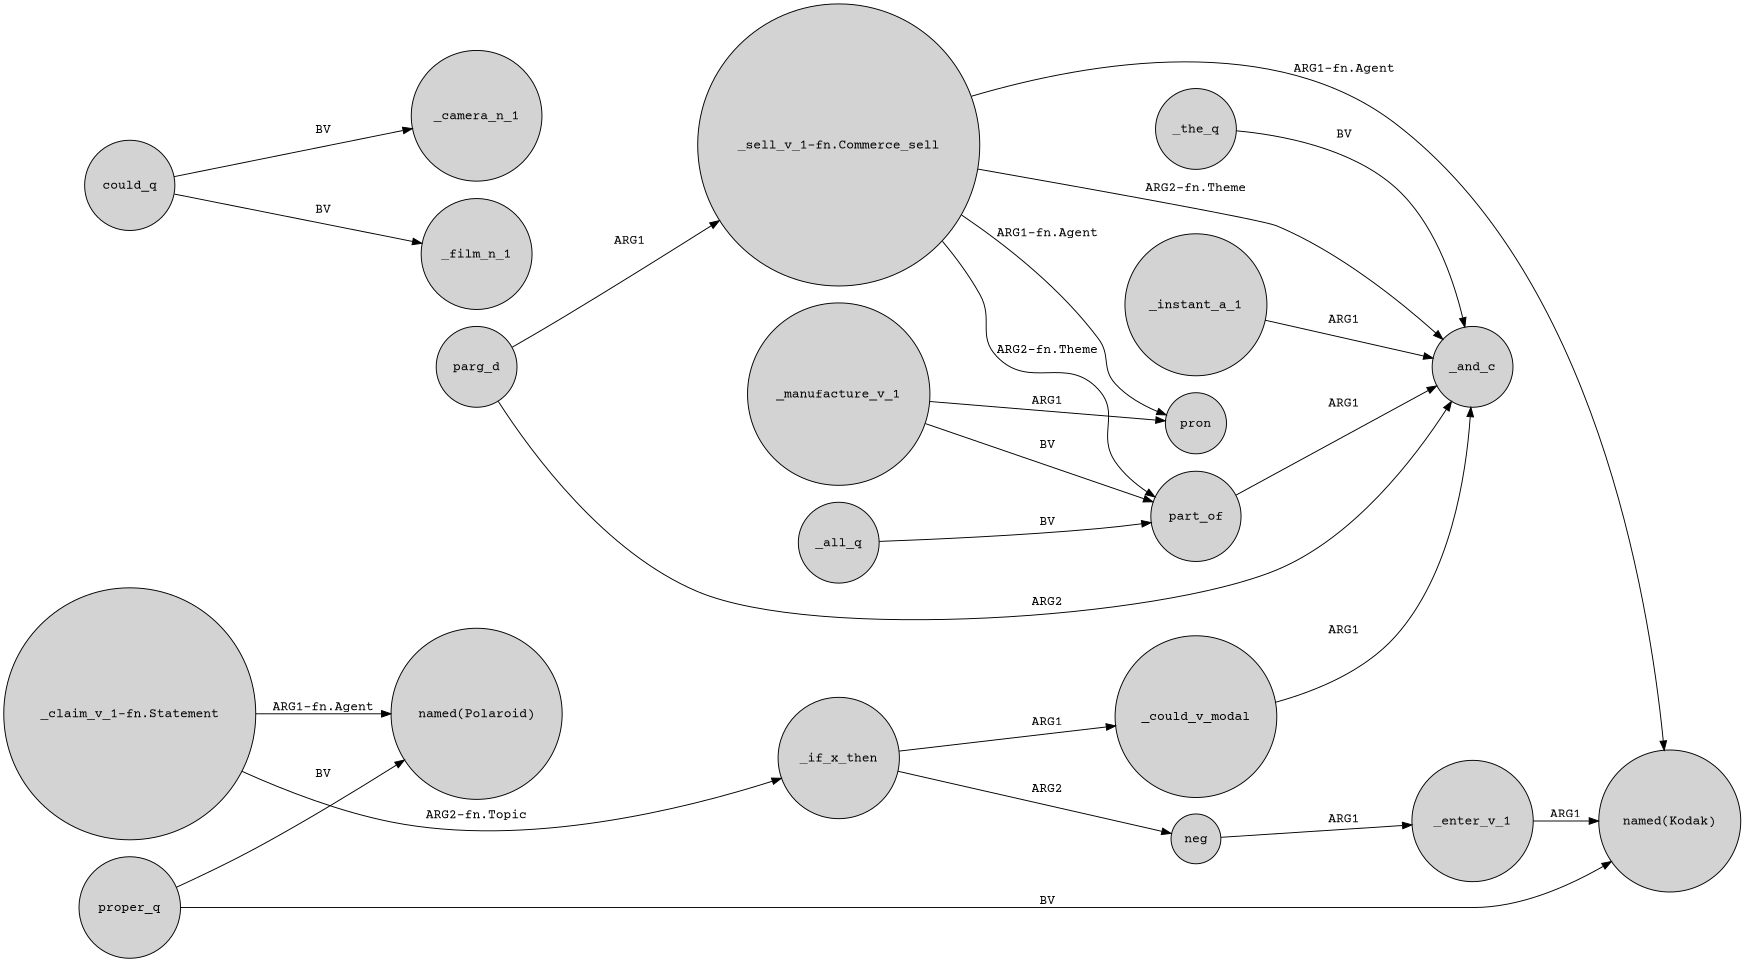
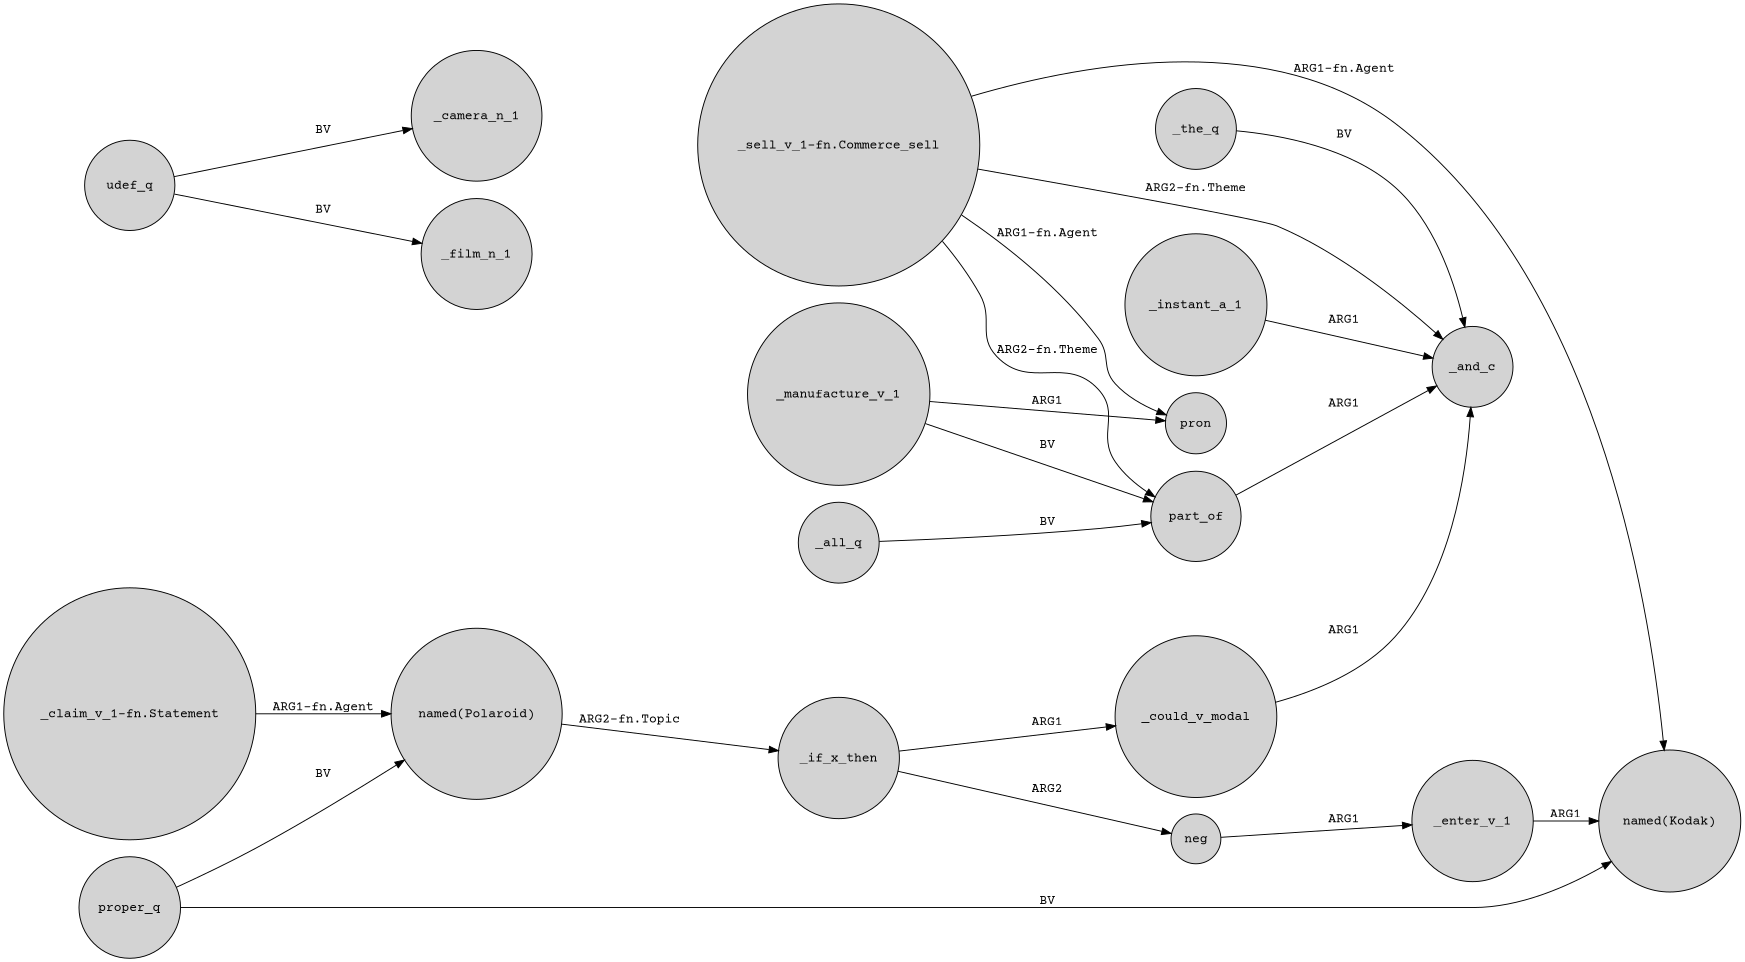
node "could_q": label "could_q" -> "udef_q"
node "parg_d": removed
edge "_claim_v_1-fn.Statement" -> "_if_x_then": now "named(Polaroid)" -> "_if_x_then"
